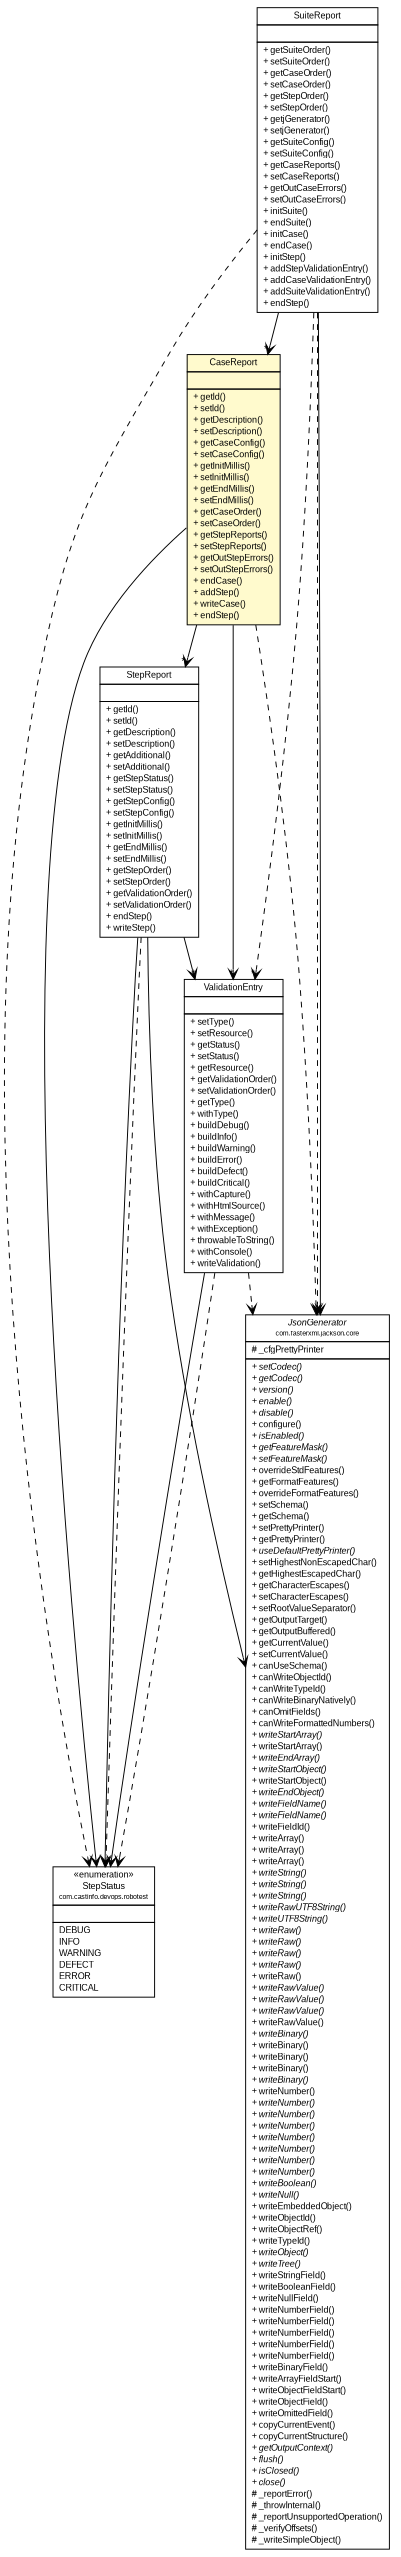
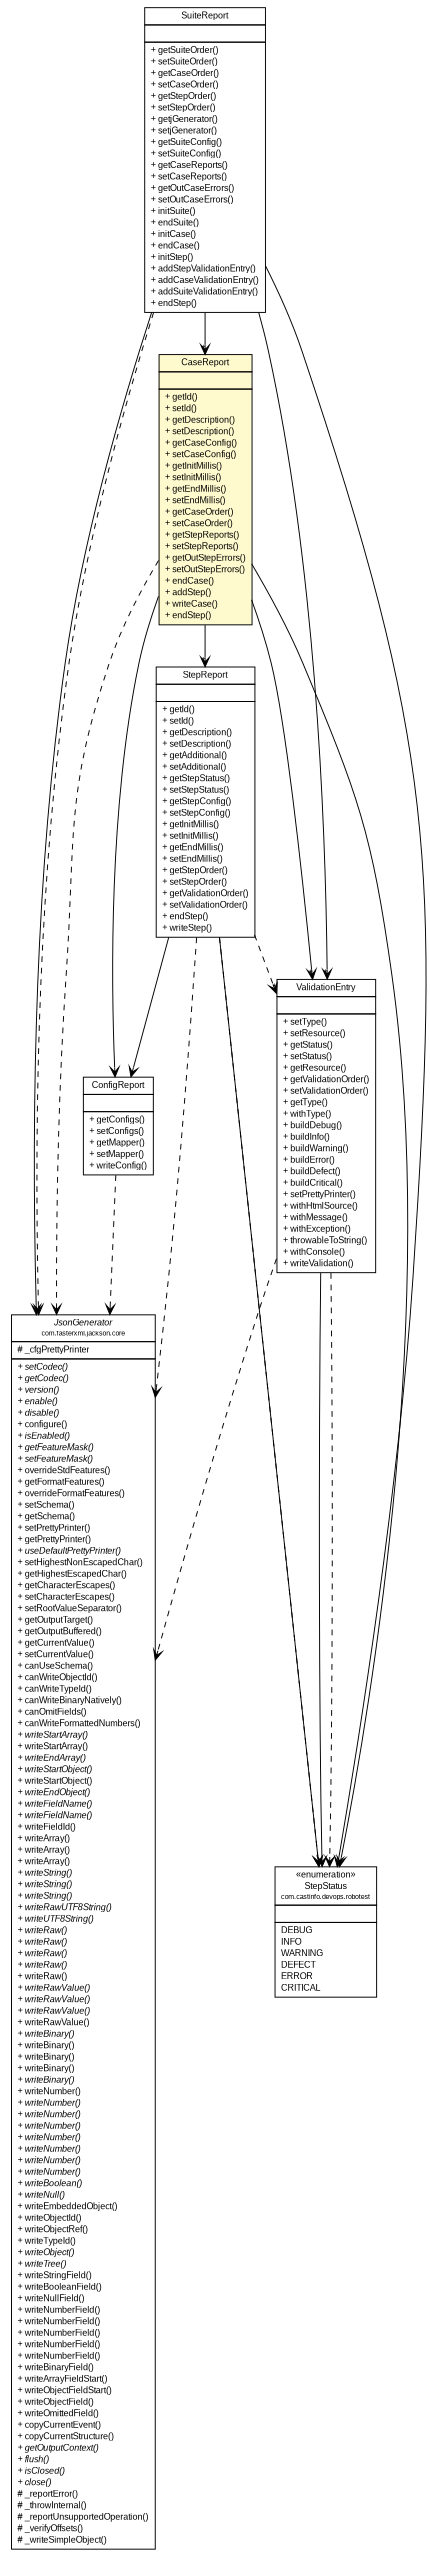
edge "SuiteReport" -> "ValidationEntry": style dashed -> solid
edge "StepReport" -> "ValidationEntry": style solid -> dashed
edge "SuiteReport" -> "StepStatus": style dashed -> solid
node "ConfigReport": added
node "ValidationEntry": text "+ withCapture()" -> "+ setPrettyPrinter()"
edge "StepReport" -> "JsonGenerator": style solid -> dashed
